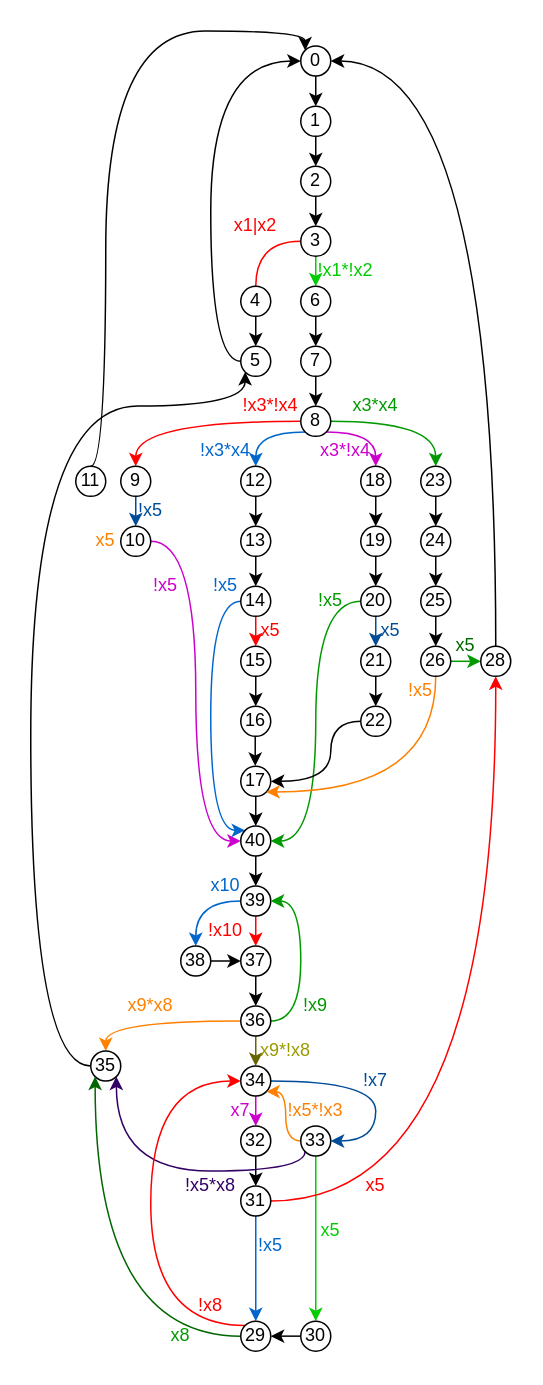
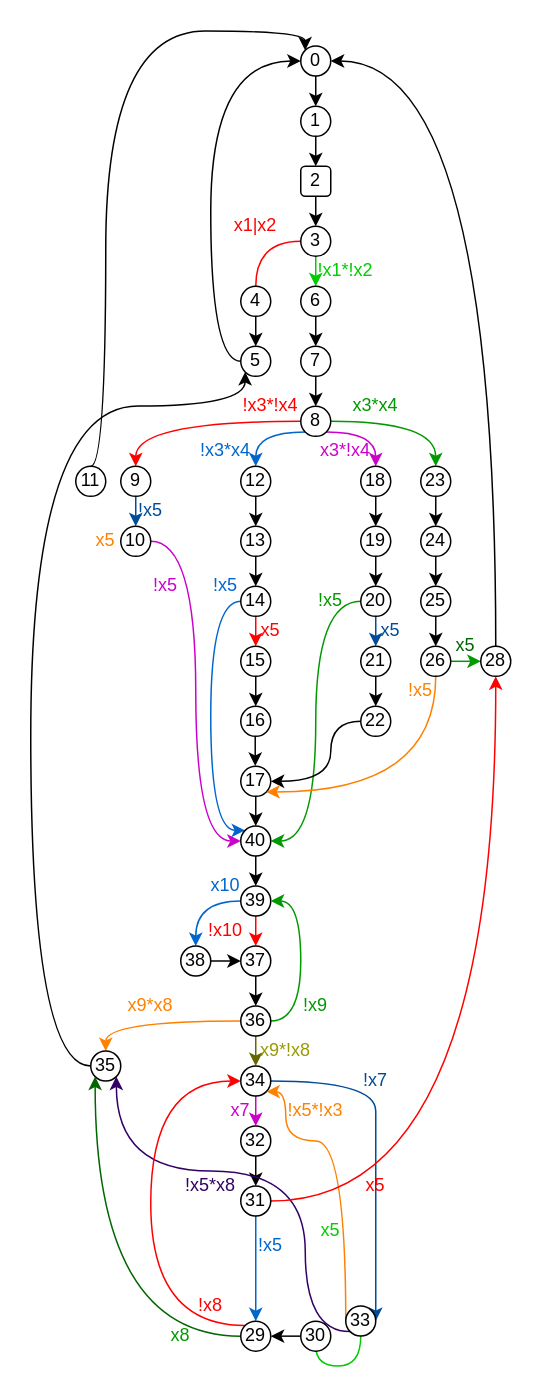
node "2": shape ellipse -> rounded rectangle
node "33": moved (316, 1141) -> (361, 1321)
